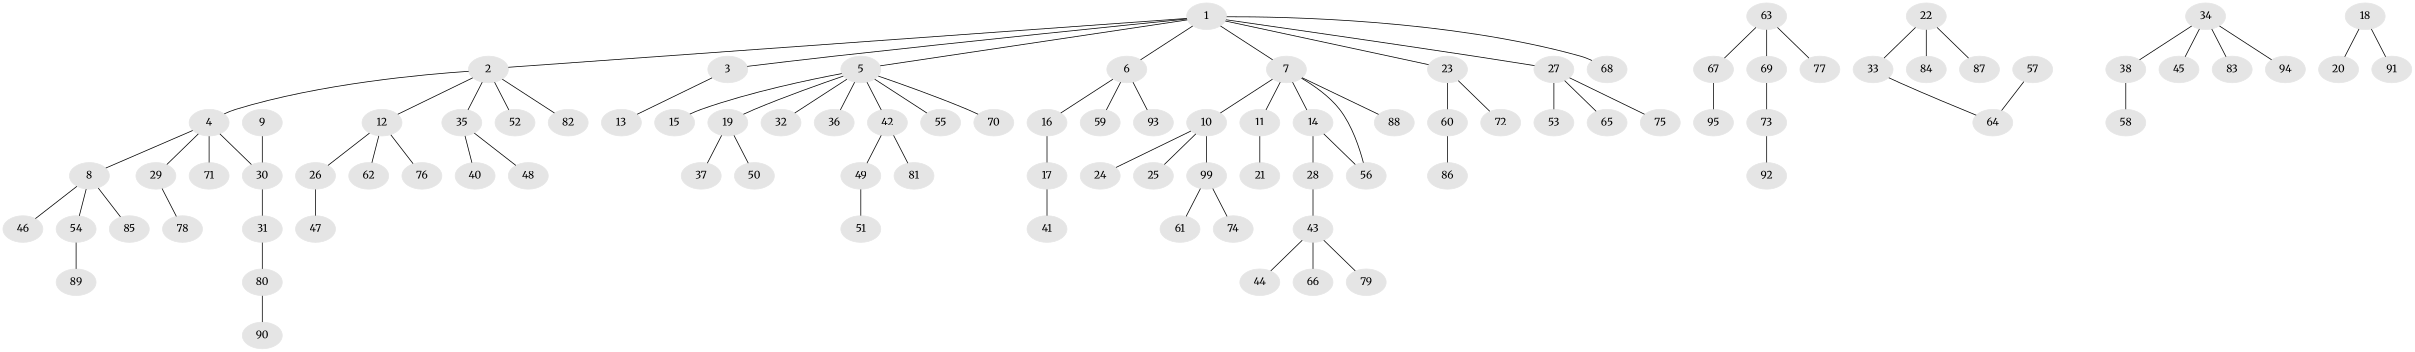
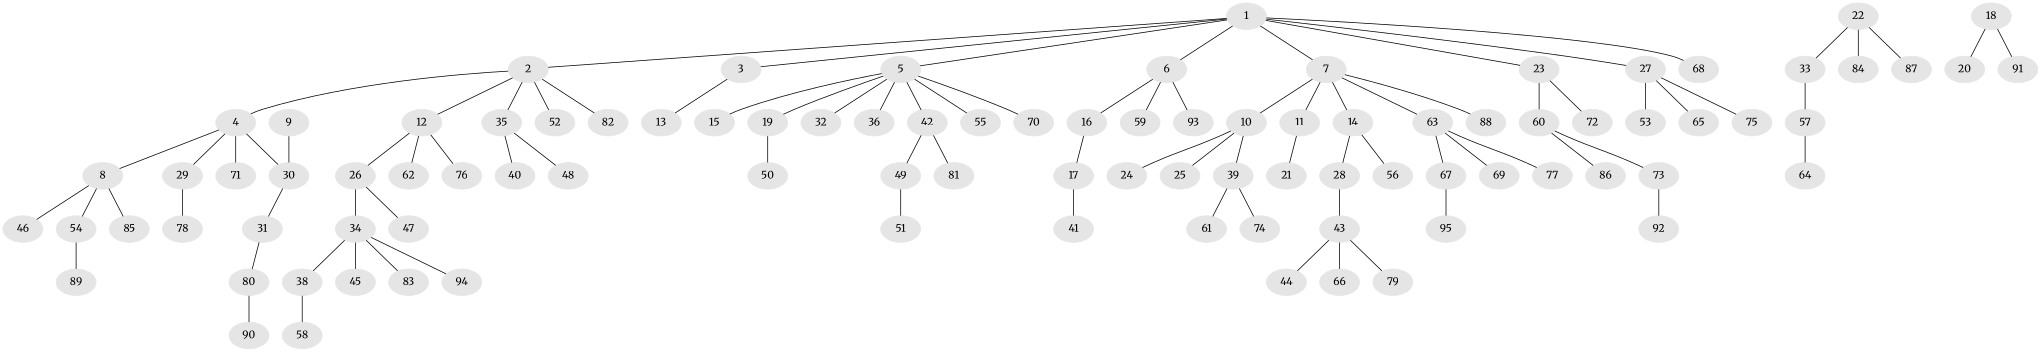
edge "69" -- "73": now "60" -- "73"
edge "33" -- "64": now "33" -- "57"
edge "7" -- "56": now "7" -- "63"
node "37": removed
node "99": label "99" -> "39"
edge "26" -- "34": added
